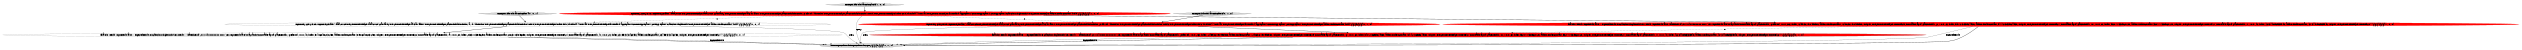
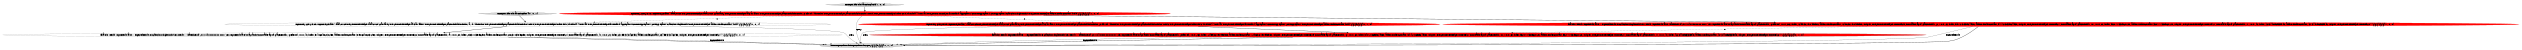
node "testTopNWithMultiValueDimFilter5['0', '1', '0']": removed
